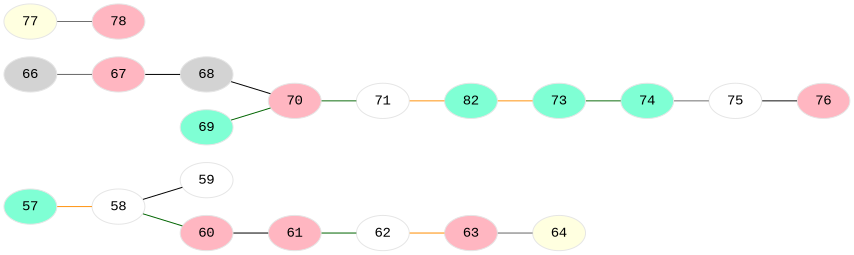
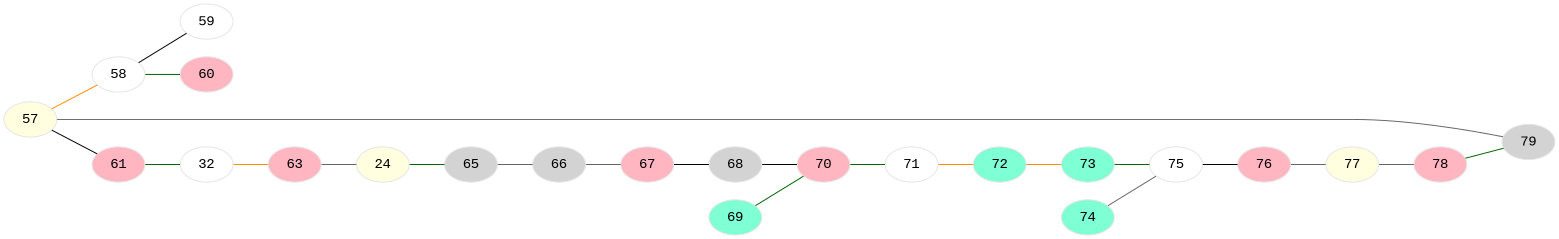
node "82": label "82" -> "72"
edge "73" -- "74": now "73" -- "75"
node "79": added
node "65": added
edge "76" -- "77": added
node "57": fillcolor aquamarine -> lightyellow
edge "60" -- "61": now "57" -- "61"
node "62": label "62" -> "32"
node "64": label "64" -> "24"
